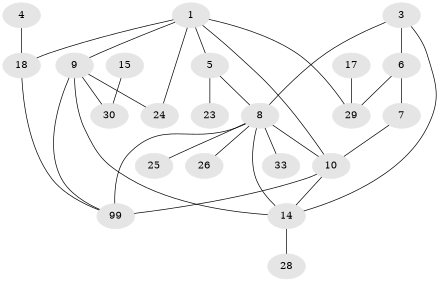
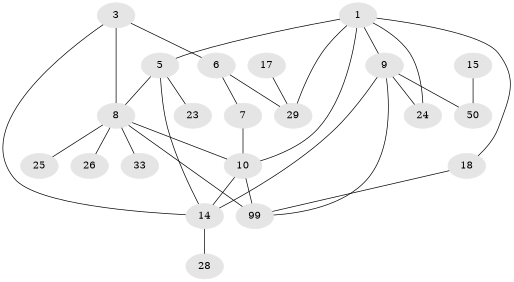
node "4": removed
node "30": label "30" -> "50"
edge "8" -- "14": now "5" -- "14"
